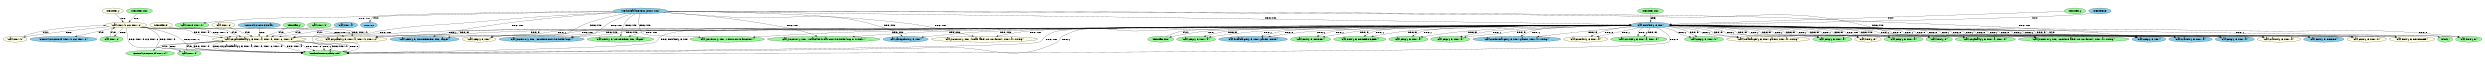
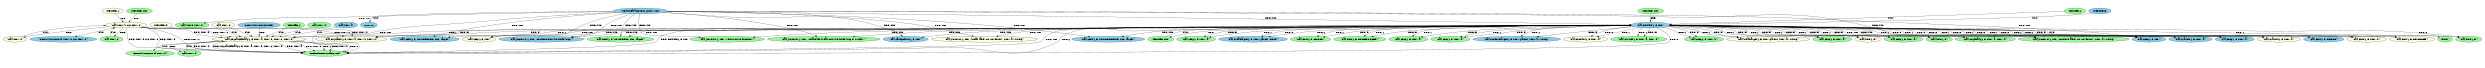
node "(ControlStructure,break;)": label "(ControlStructure,break;)" -> "(ControlStructure,inside;)"
node "(Call,cexit(J, F, STM_CONTINUE, stm, target))": added
